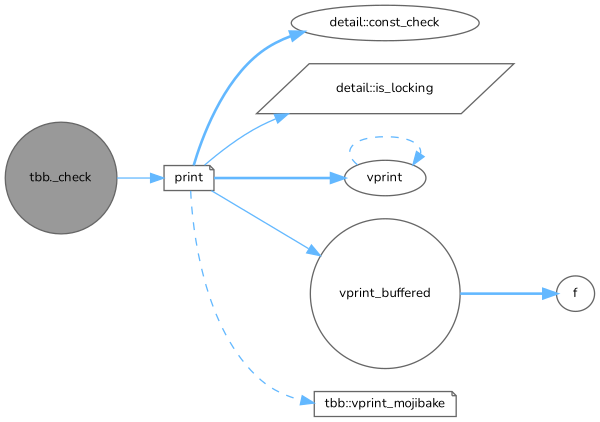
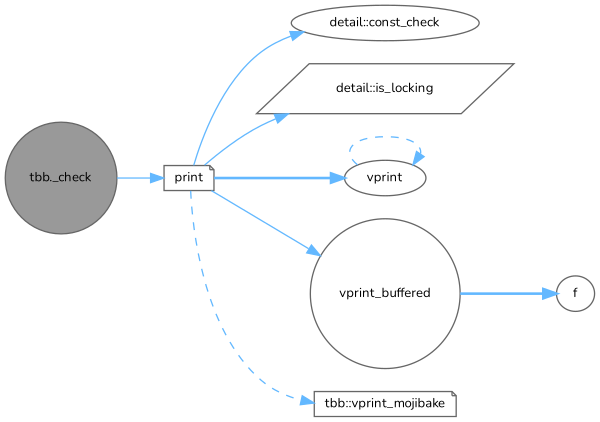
edge "print" -> "detail::const_check": style bold -> solid
